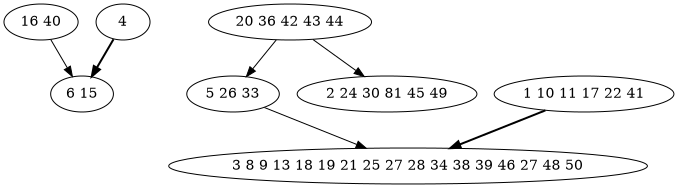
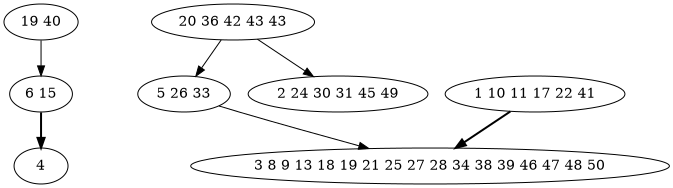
node "16 40": label "16 40" -> "19 40"
node "20 36 42 43 44": label "20 36 42 43 44" -> "20 36 42 43 43"
edge "4" -> "6 15": reversed
node "2 24 30 81 45 49": label "2 24 30 81 45 49" -> "2 24 30 31 45 49"
node "3 8 9 13 18 19 21 25 27 28 34 38 39 46 27 48 50": label "3 8 9 13 18 19 21 25 27 28 34 38 39 46 27 48 50" -> "3 8 9 13 18 19 21 25 27 28 34 38 39 46 47 48 50"
